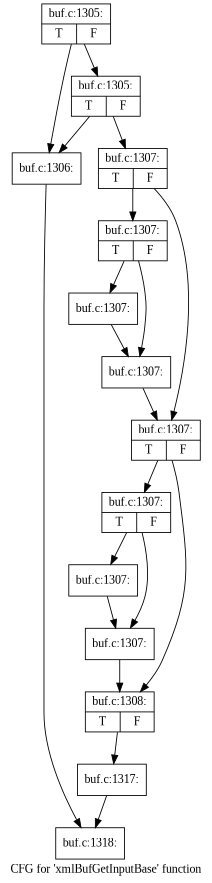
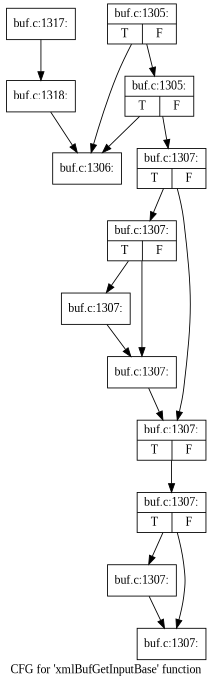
edge "buf.c:1306:" -> "buf.c:1318:": reversed
node "buf.c:1308:": removed
